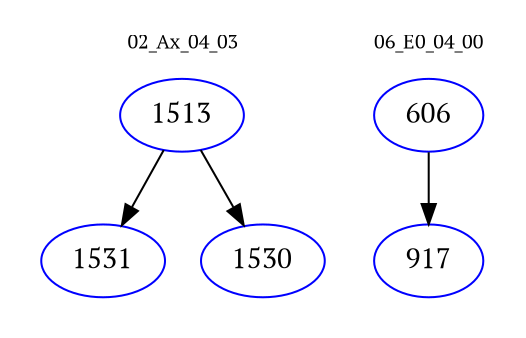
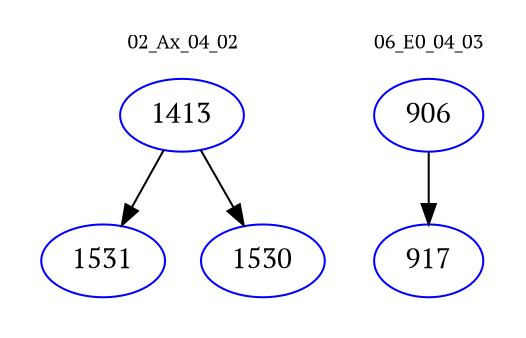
cluster "02_Ax_04_03": label "02_Ax_04_03" -> "02_Ax_04_02"
cluster "06_E0_04_00": label "06_E0_04_00" -> "06_E0_04_03"
node "1513": label "1513" -> "1413"
node "606": label "606" -> "906"
